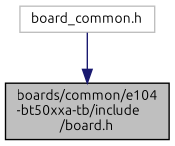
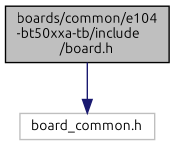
edge "board_common.h" -> "boards/common/e104 -bt50xxa-tb/include /board.h": reversed
